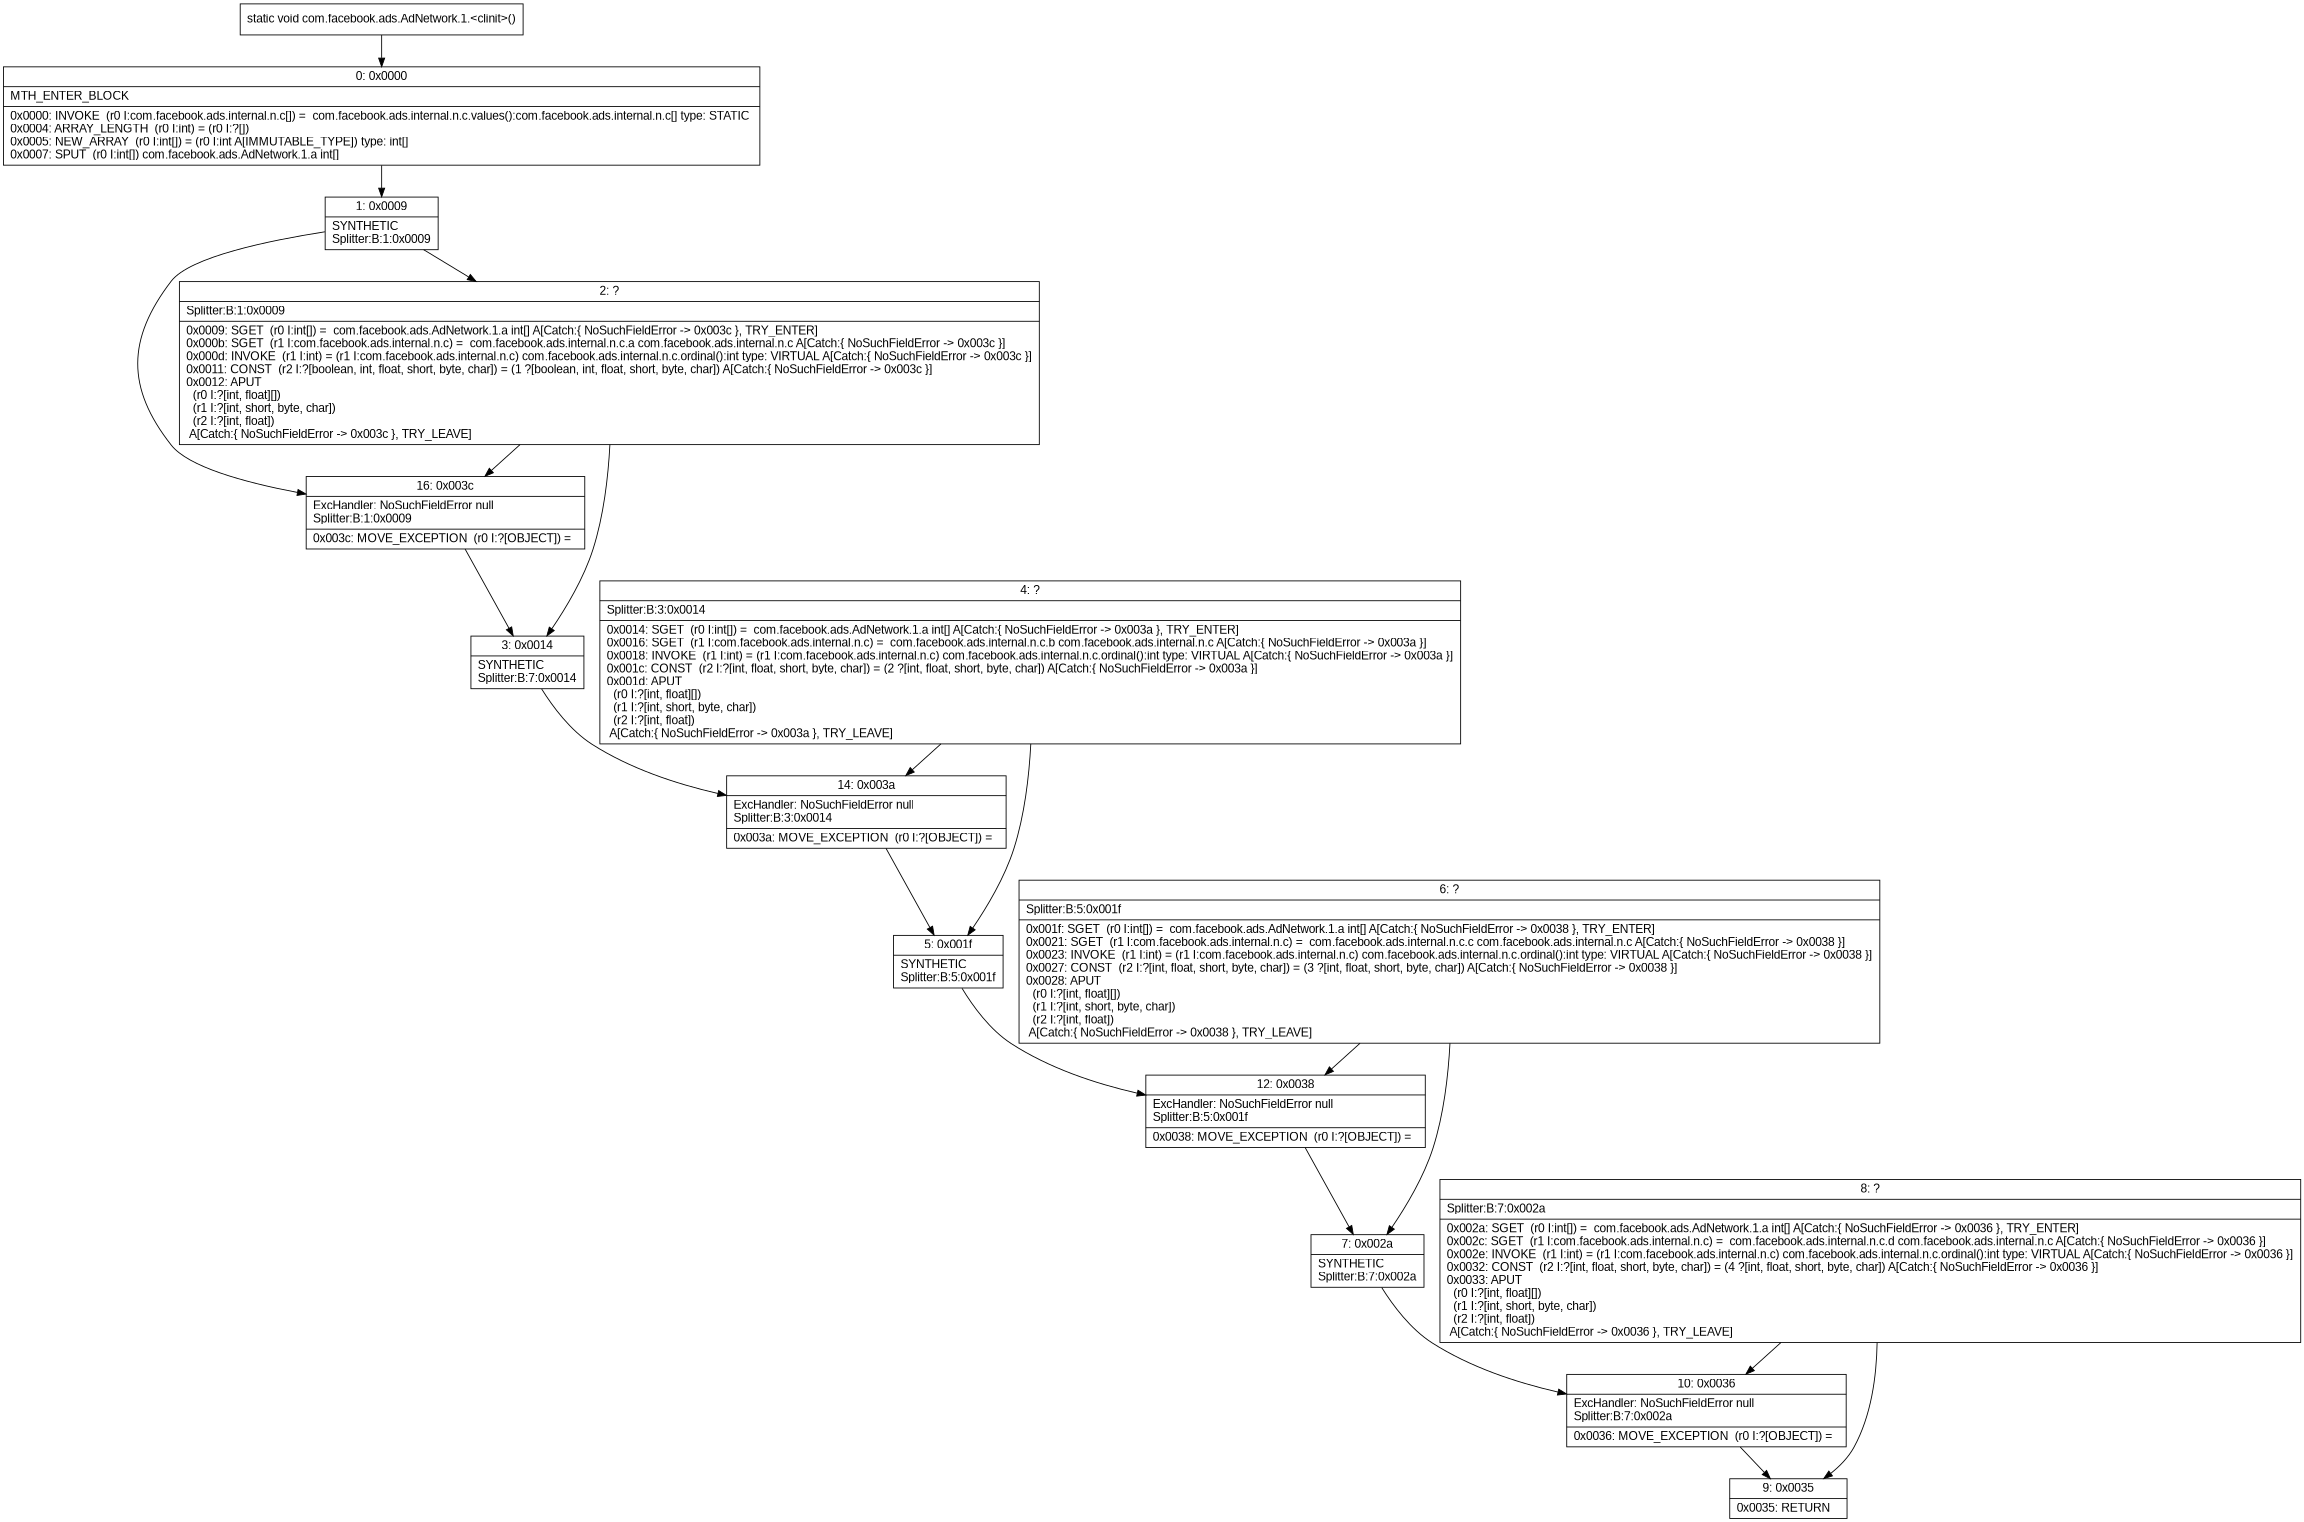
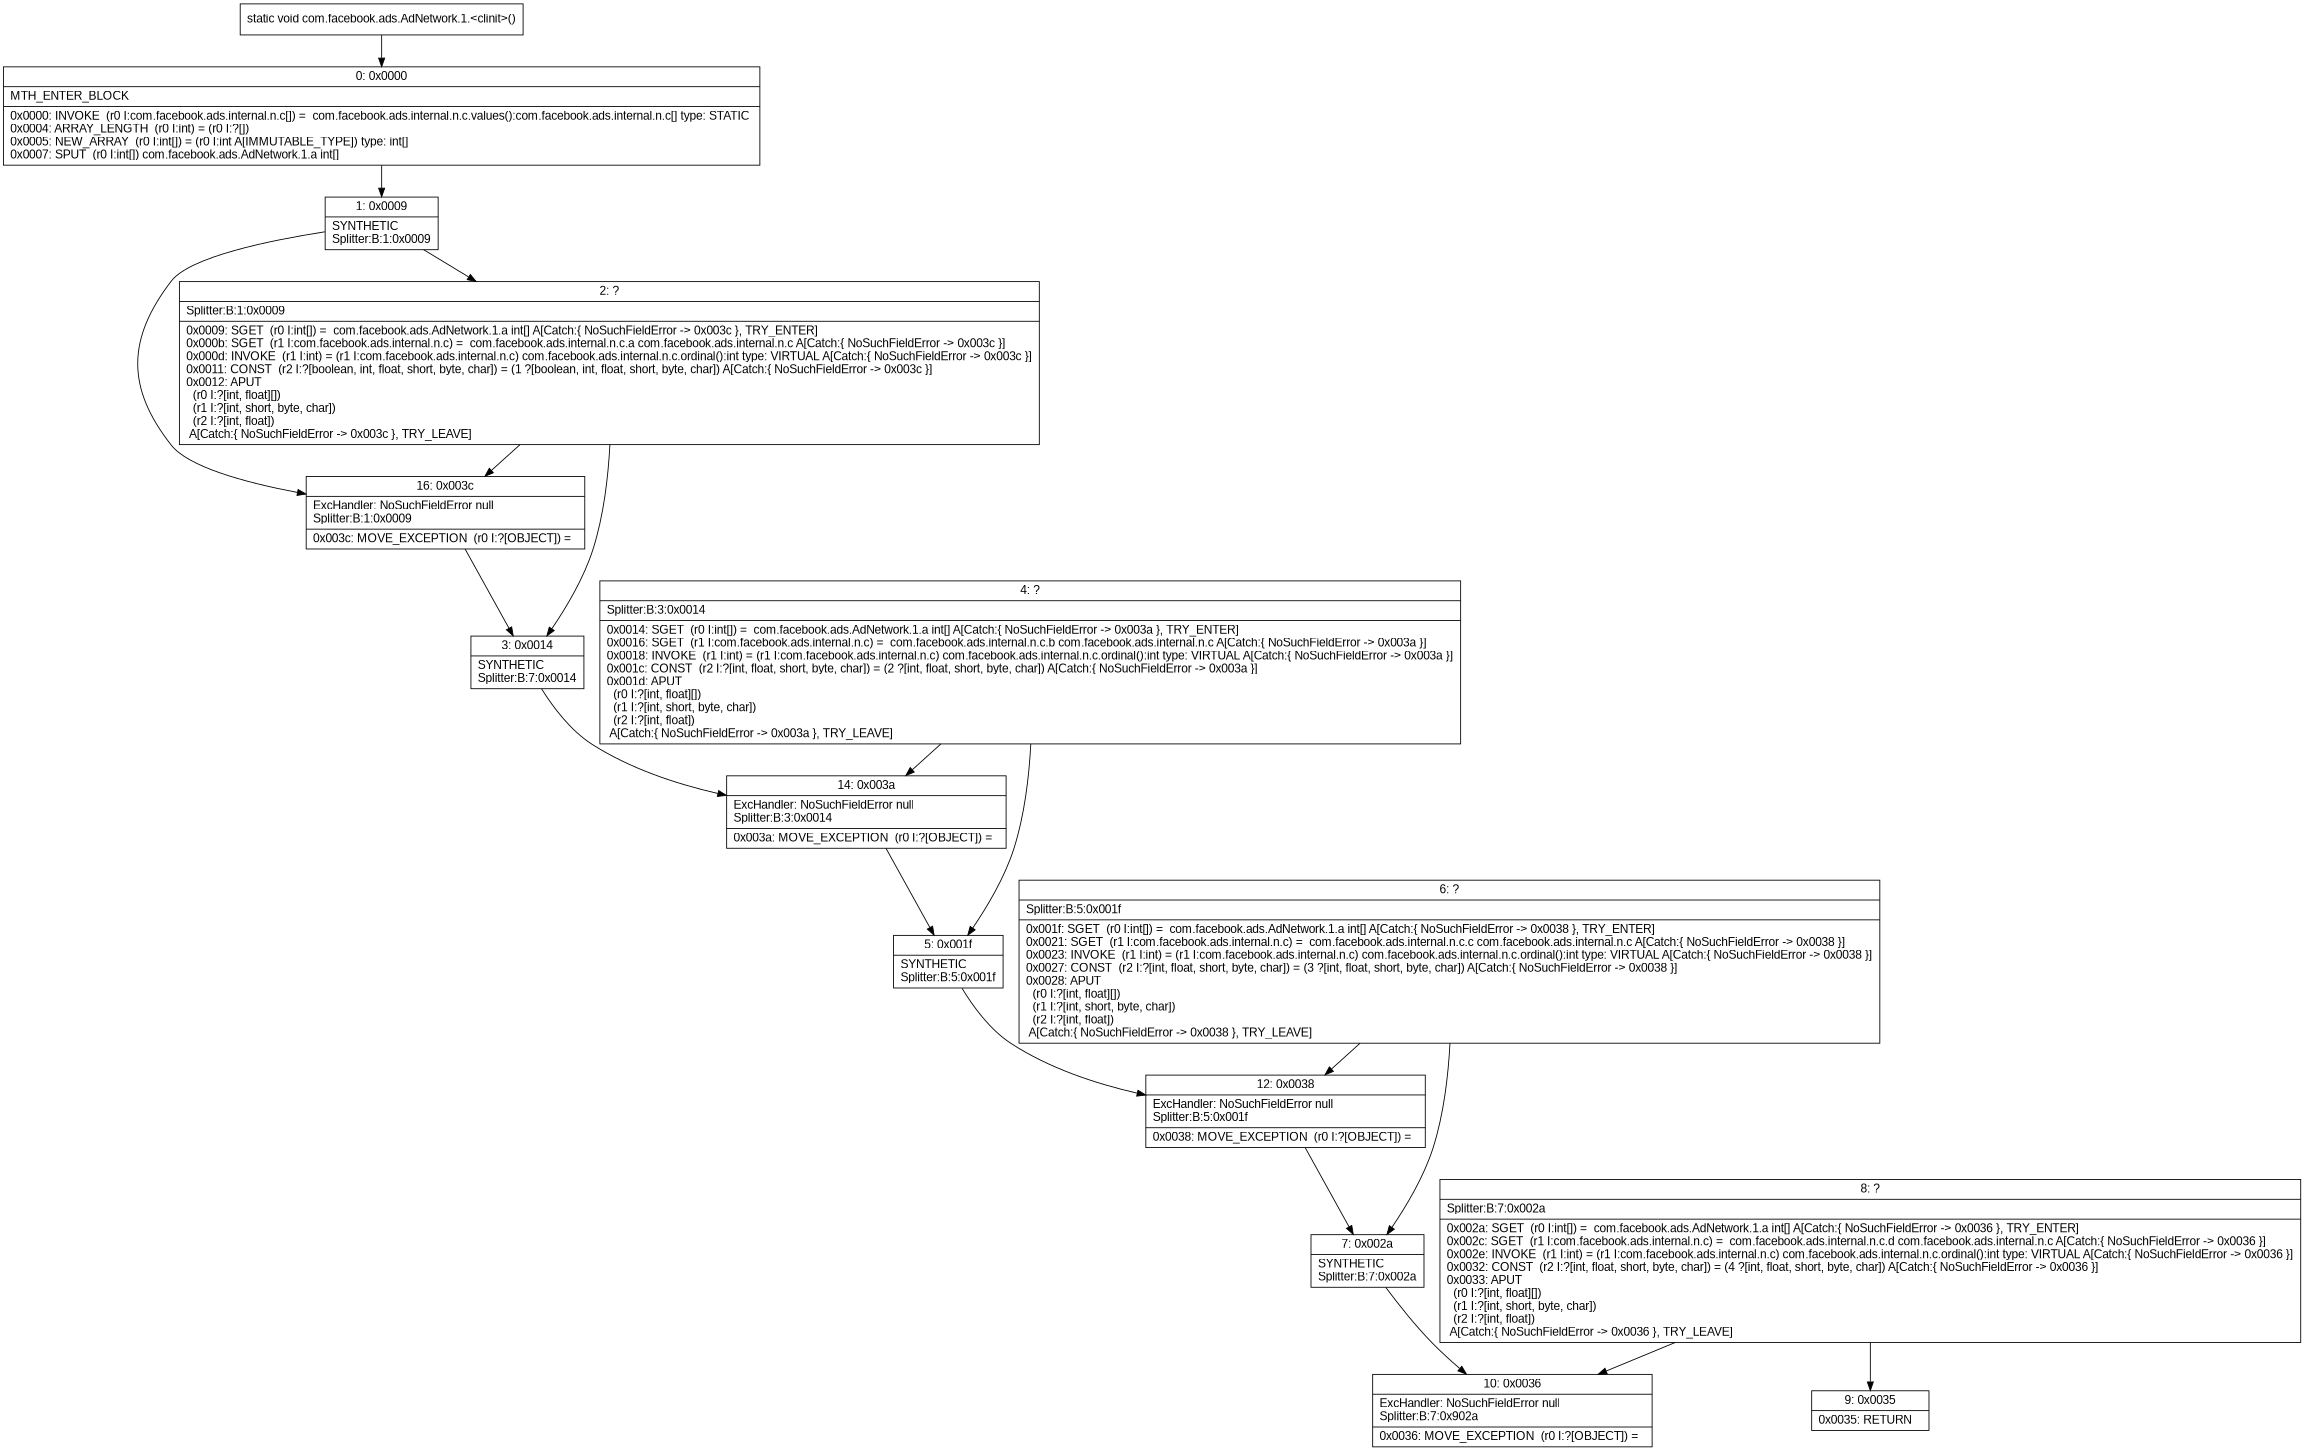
node "10: 0x0036": text "Splitter:B:7:0x002a" -> "Splitter:B:7:0x902a"
edge "10: 0x0036" -> "9: 0x0035": removed
